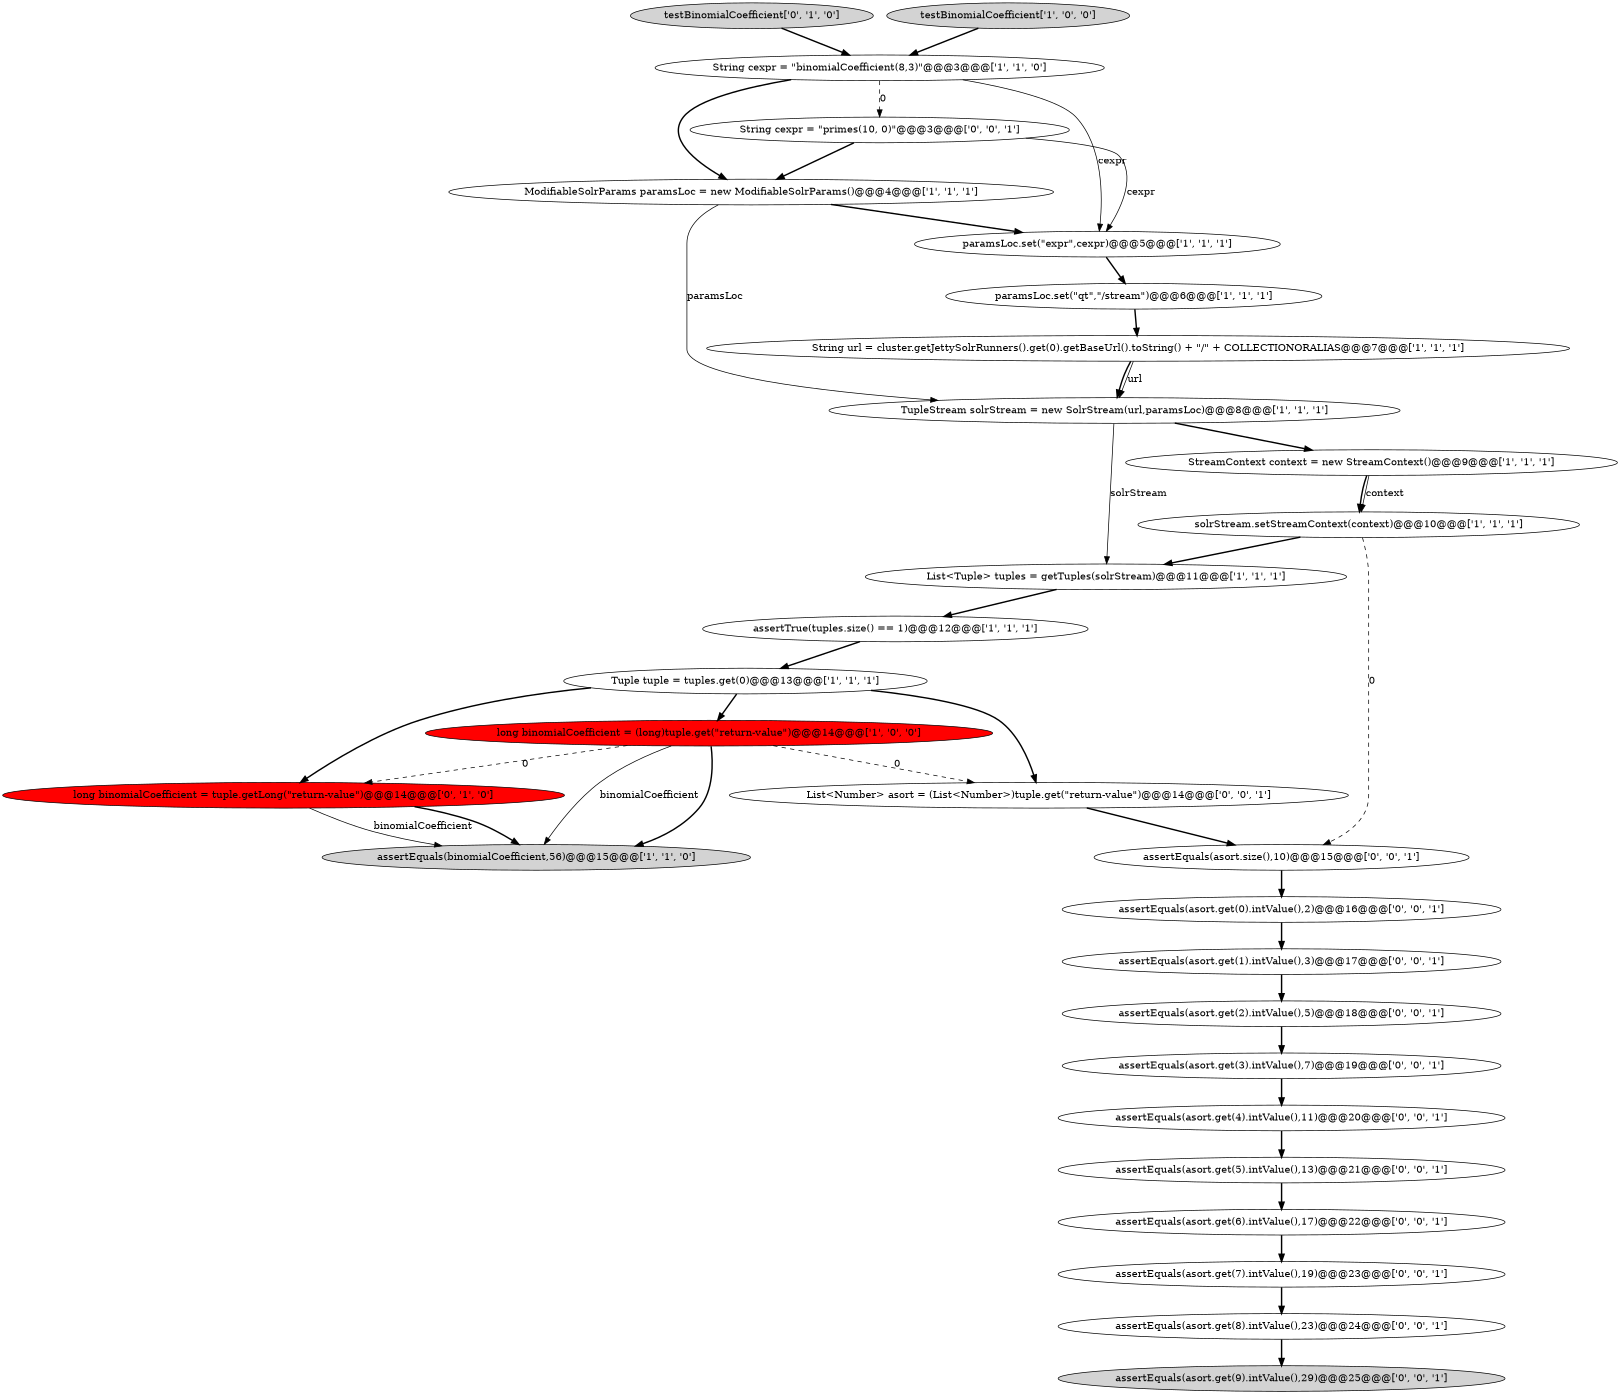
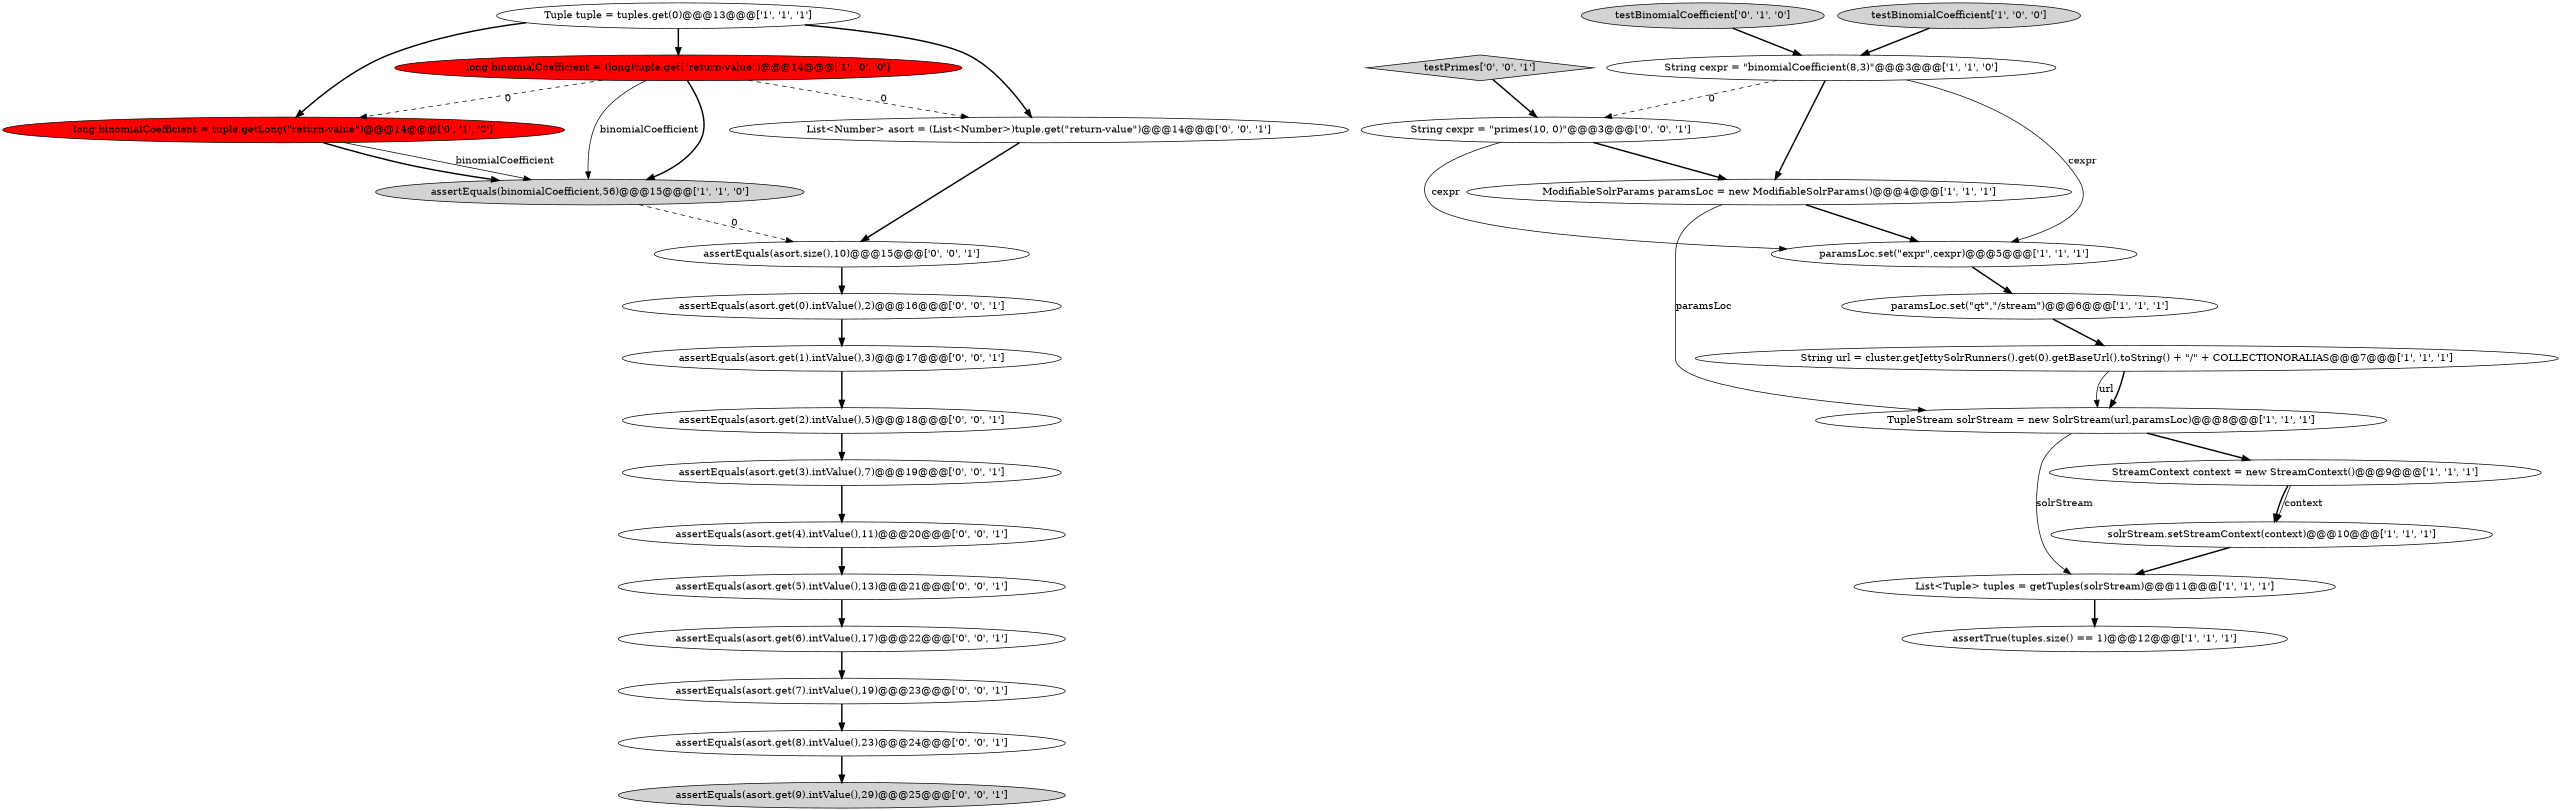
node "testPrimes['0', '0', '1']": added
edge "assertTrue(tuples.size() == 1)@@@12@@@['1', '1', '1']" -> "Tuple tuple = tuples.get(0)@@@13@@@['1', '1', '1']": removed
edge "solrStream.setStreamContext(context)@@@10@@@['1', '1', '1']" -> "assertEquals(asort.size(),10)@@@15@@@['0', '0', '1']": now "assertEquals(binomialCoefficient,56)@@@15@@@['1', '1', '0']" -> "assertEquals(asort.size(),10)@@@15@@@['0', '0', '1']"
